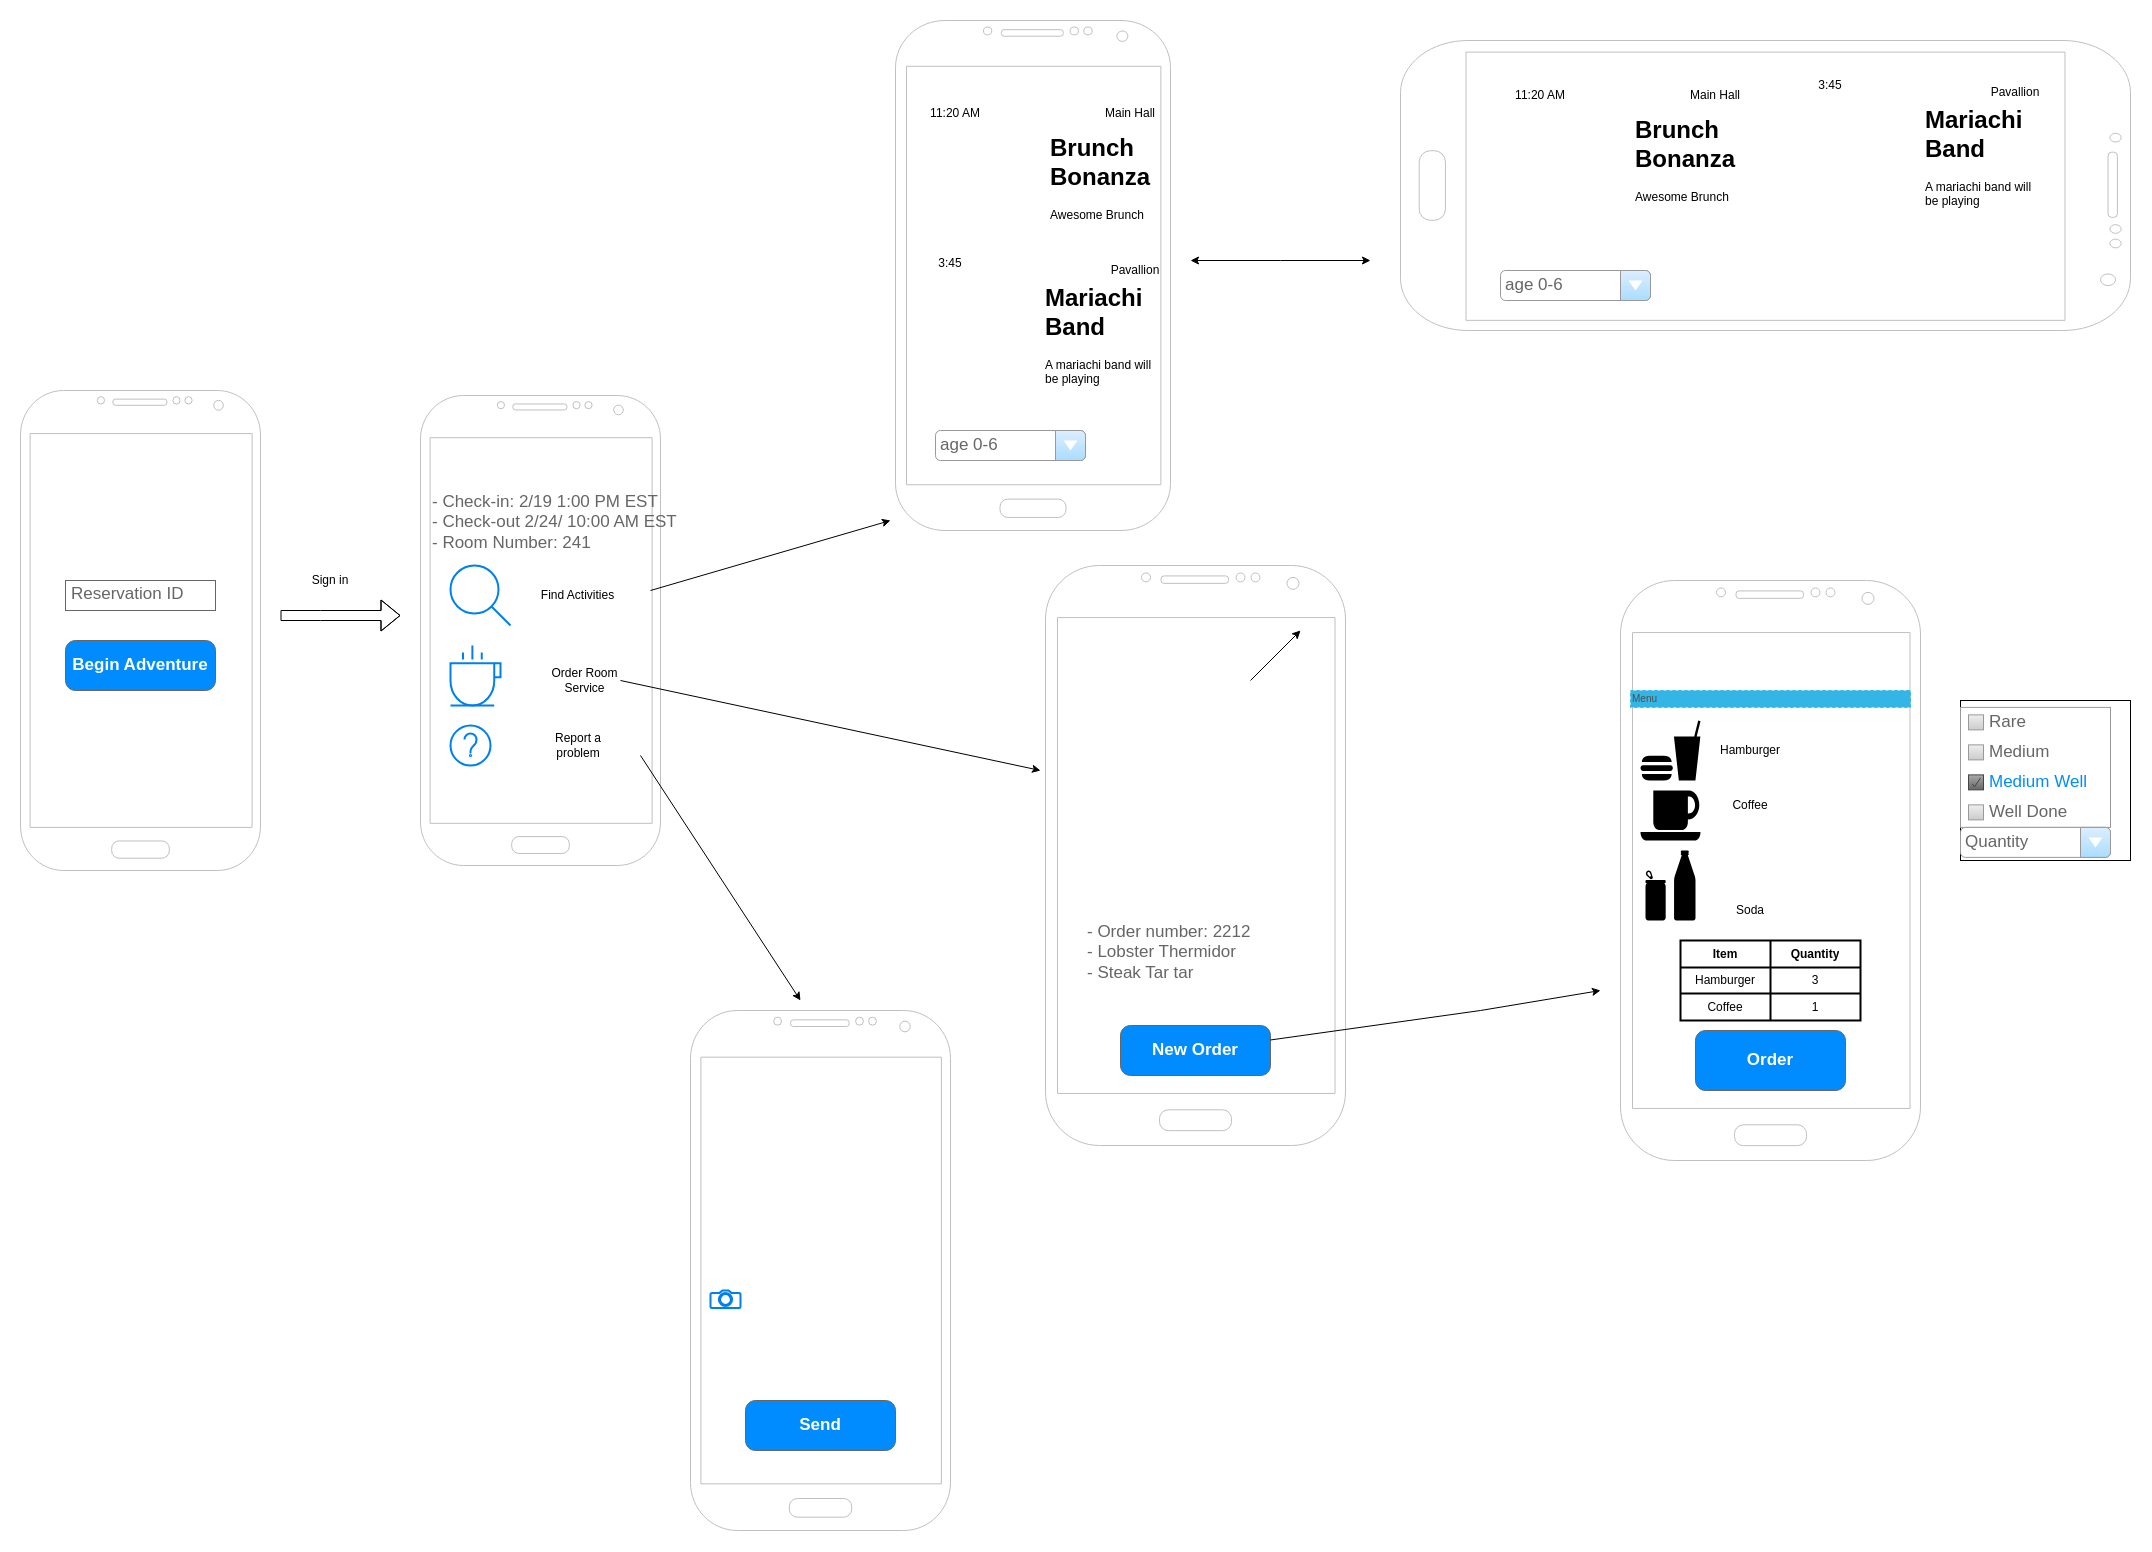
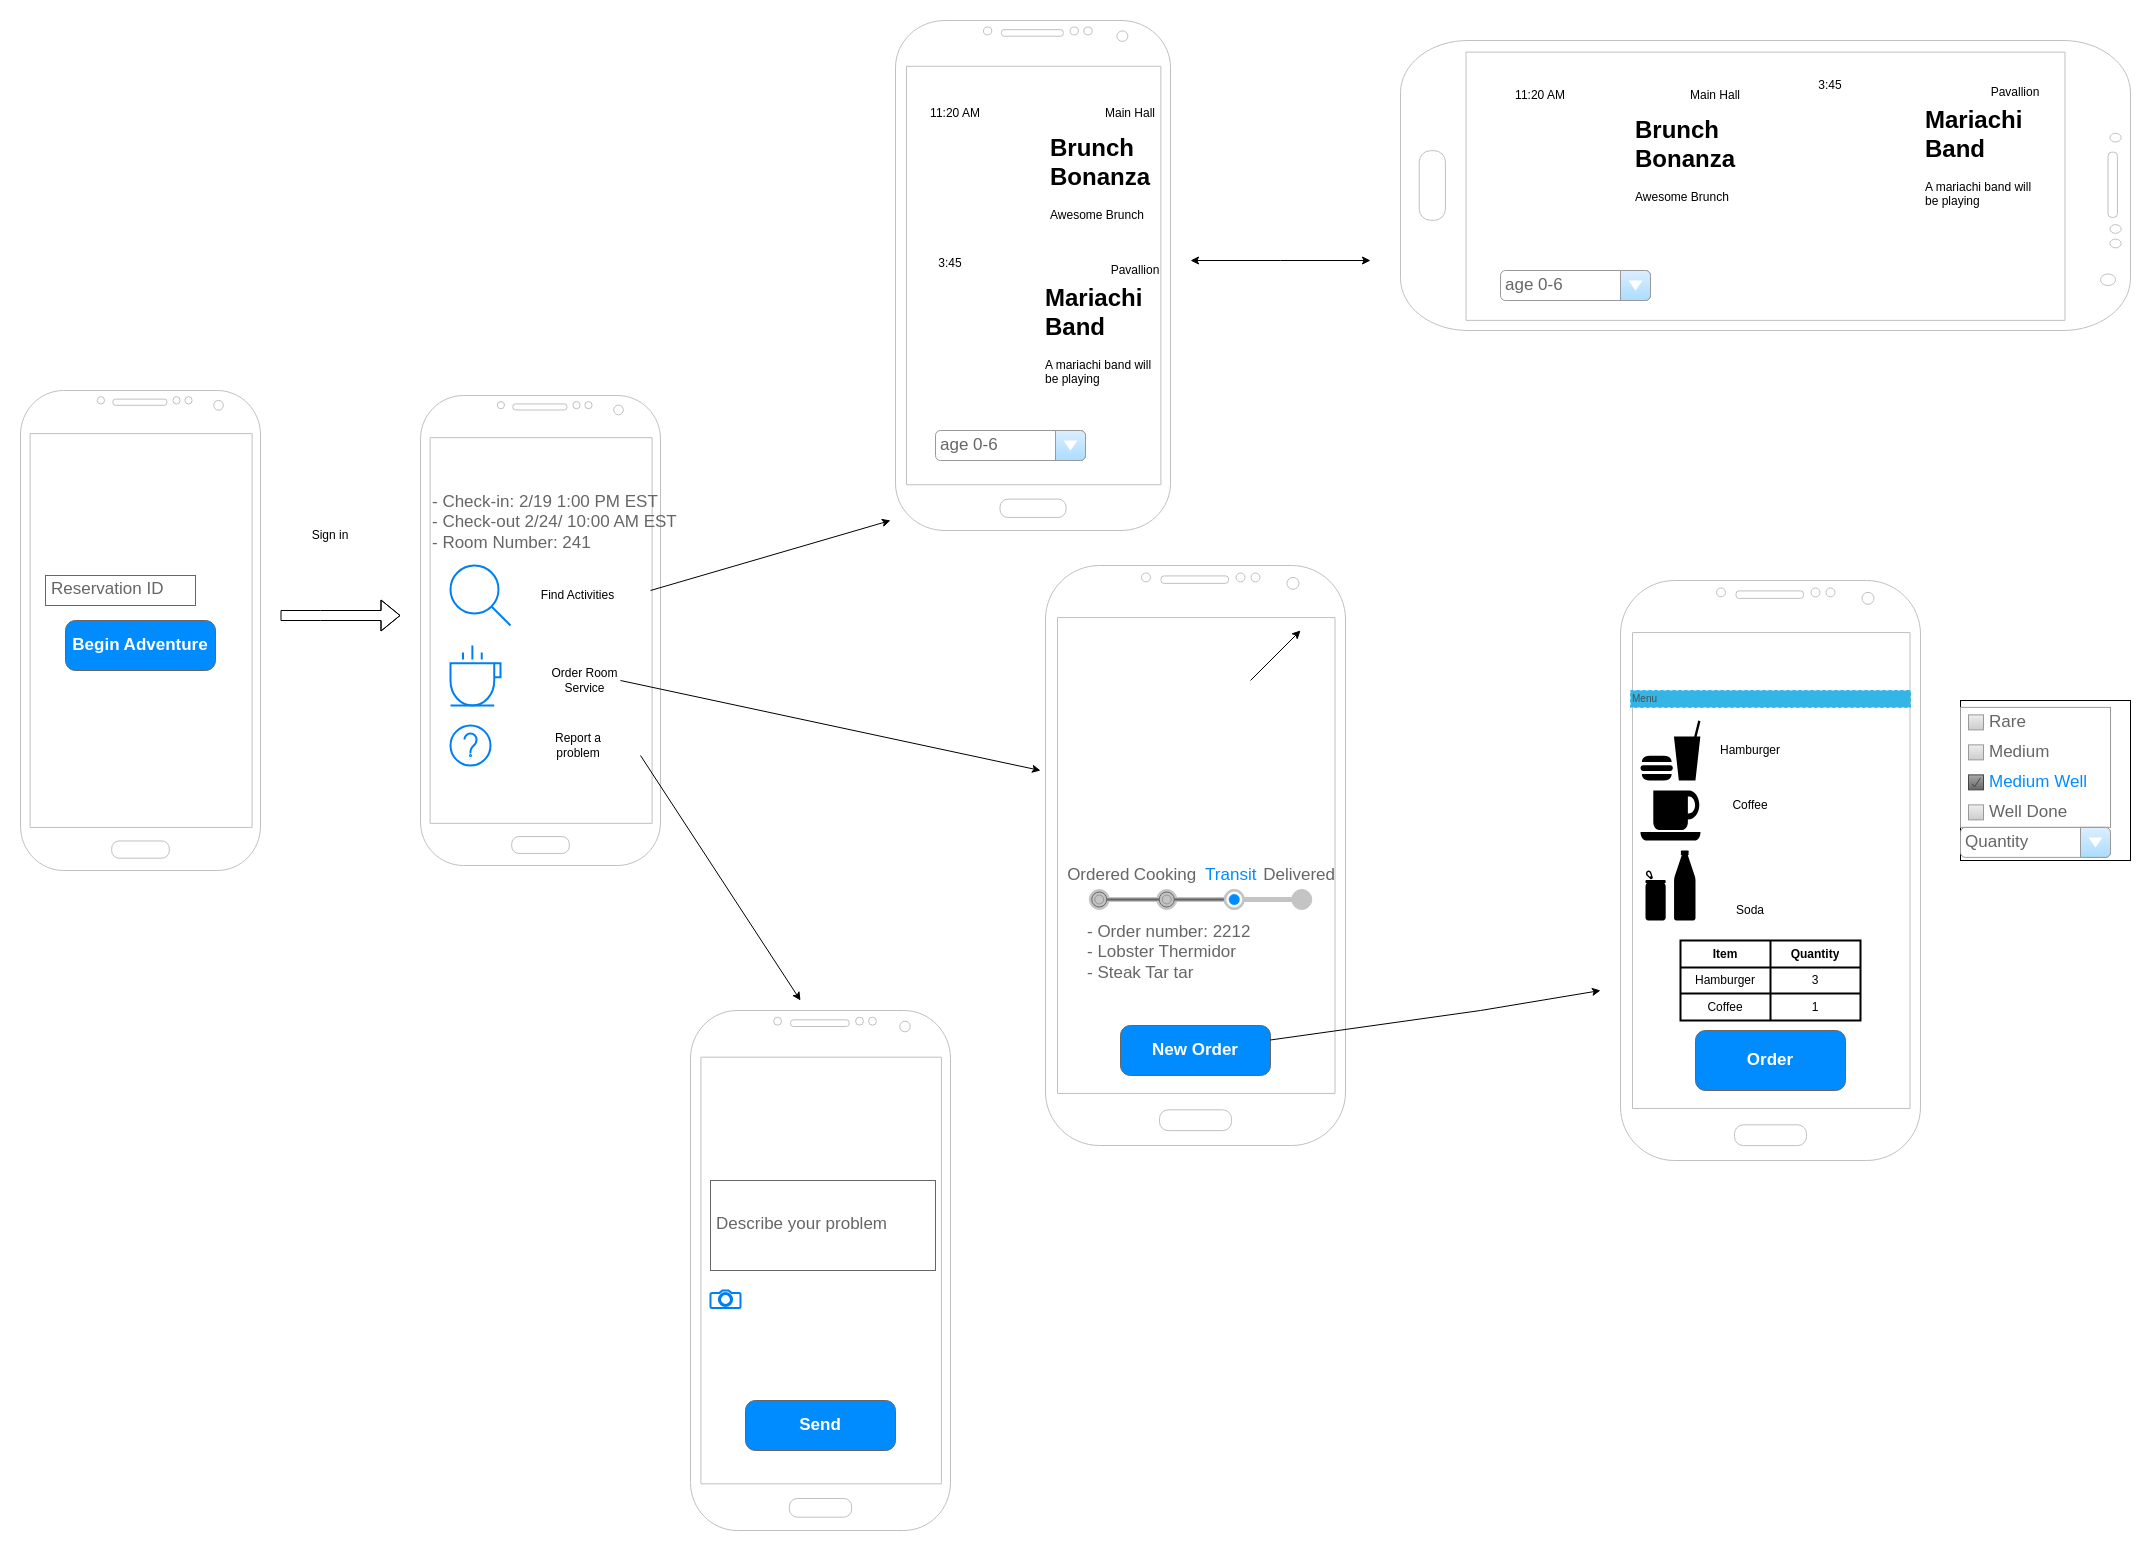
node "Sign in": moved (331, 581) -> (331, 536)
node "Reservation ID": moved (141, 596) -> (121, 591)
node "Begin Adventure": moved (141, 666) -> (141, 646)
node "Ordered Cooking Transit Delivered": added
node "Describe your problem": added
